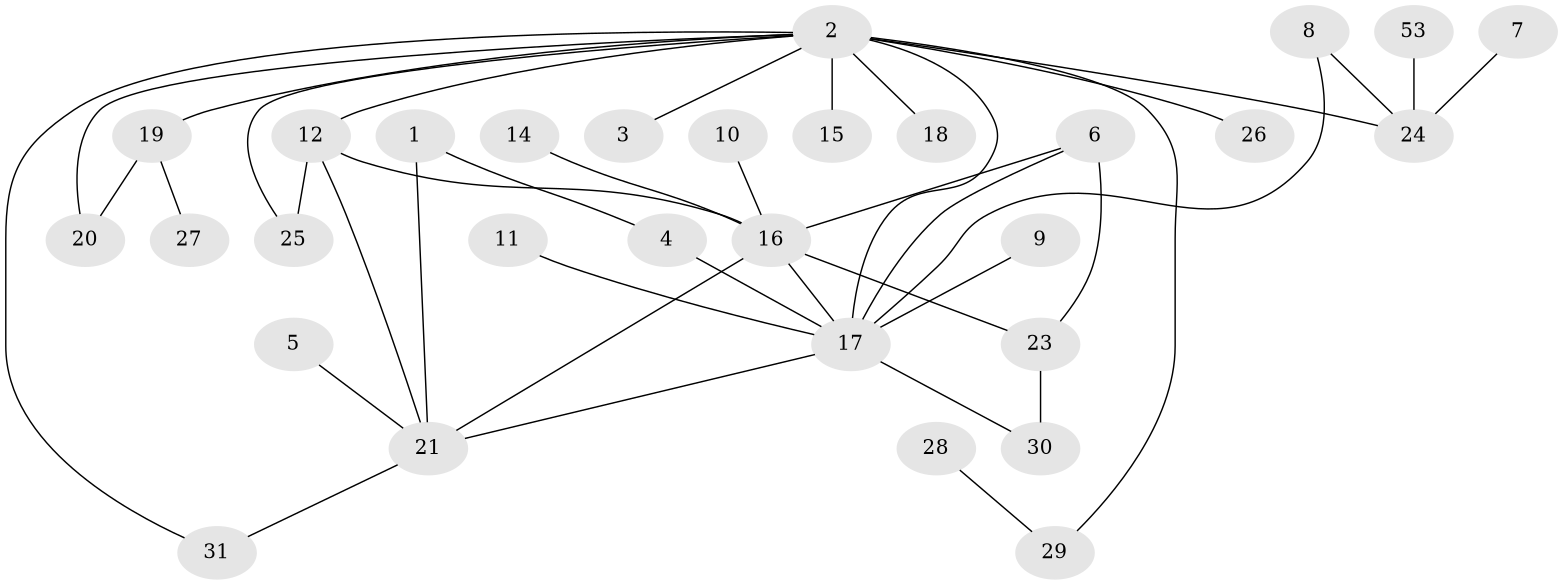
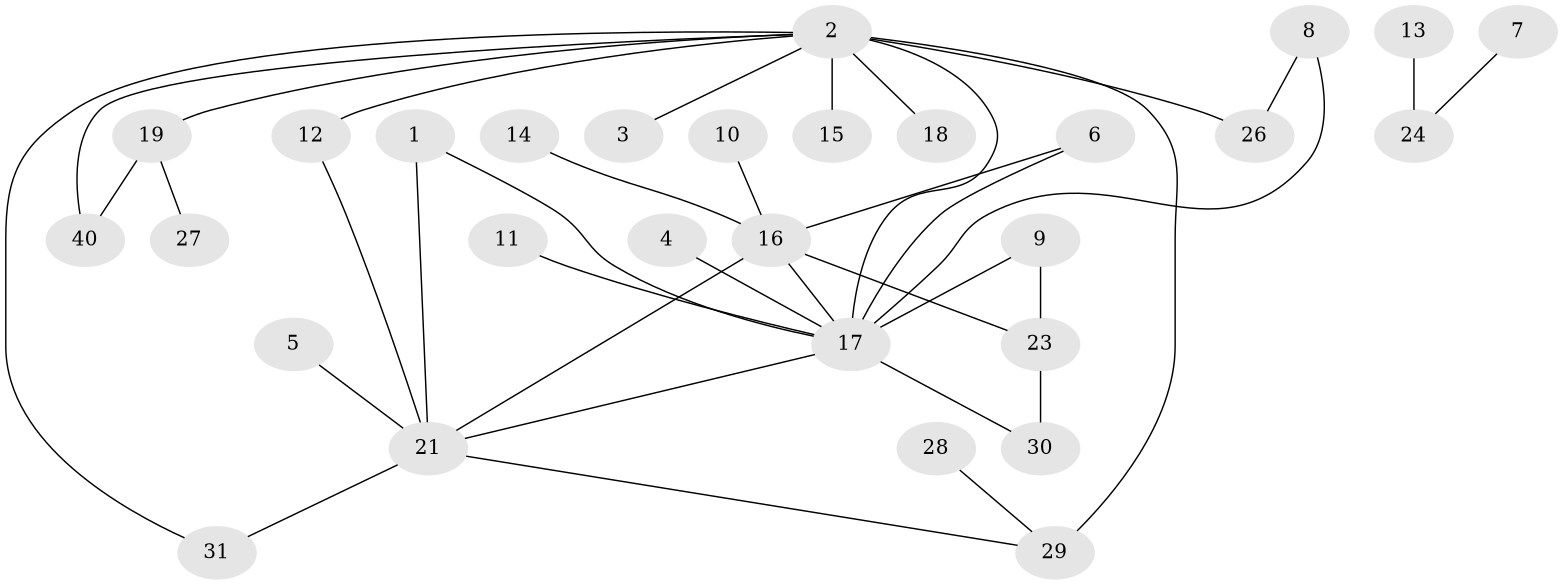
node "53": label "53" -> "13"
edge "2" -- "24": removed
edge "8" -- "24": now "8" -- "26"
edge "12" -- "16": removed
edge "1" -- "4": now "1" -- "17"
node "20": label "20" -> "40"
node "25": removed
edge "6" -- "23": now "9" -- "23"
edge "21" -- "29": added
